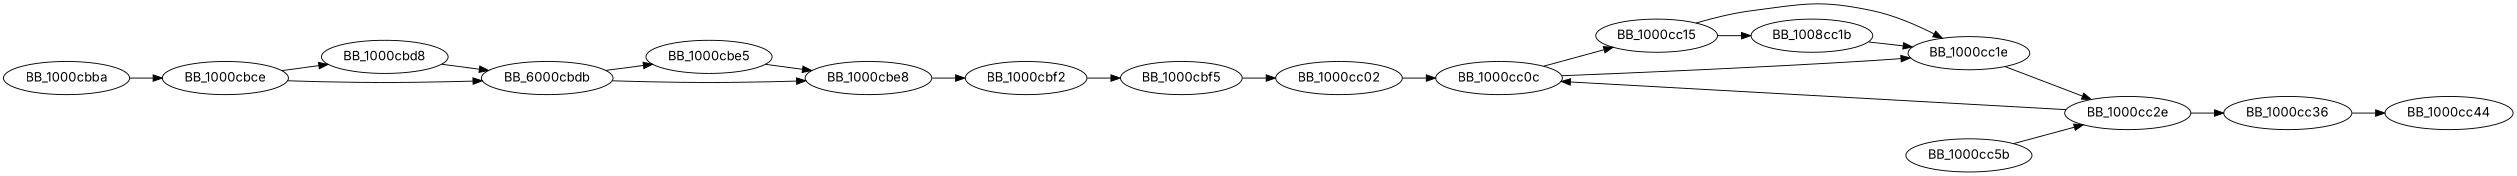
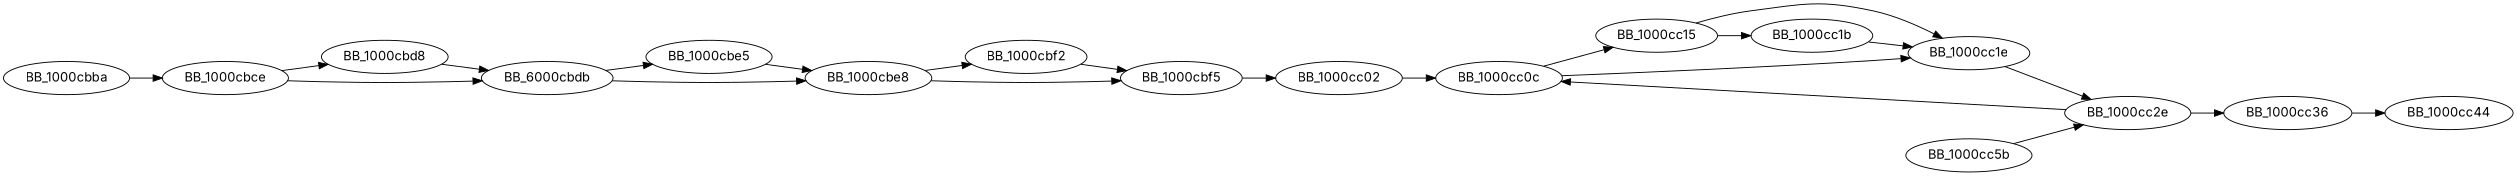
node "BB_1008cc1b": label "BB_1008cc1b" -> "BB_1000cc1b"
edge "BB_1000cbe8" -> "BB_1000cbf5": added
